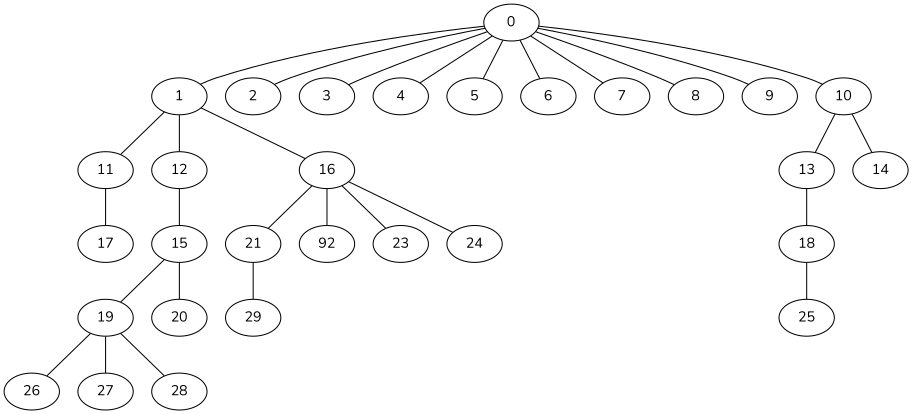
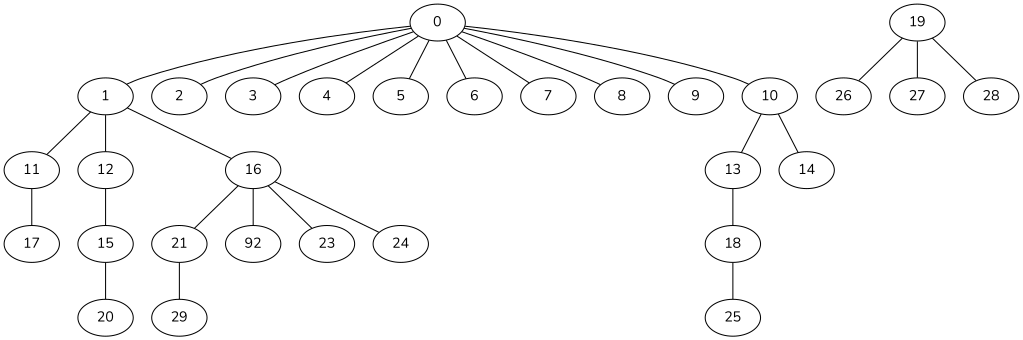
edge "15" -- "19": removed
